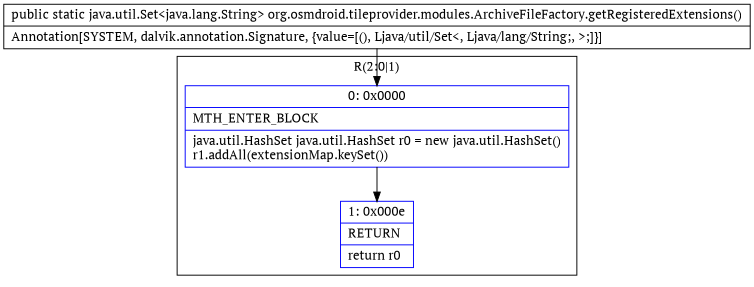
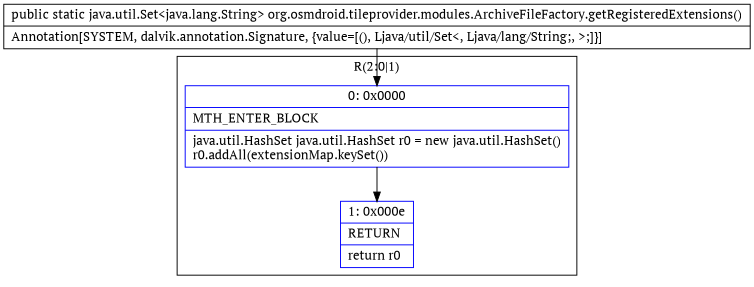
node "0: 0x0000": text "r1.addAll(extensionMap.keySet())" -> "r0.addAll(extensionMap.keySet())"
